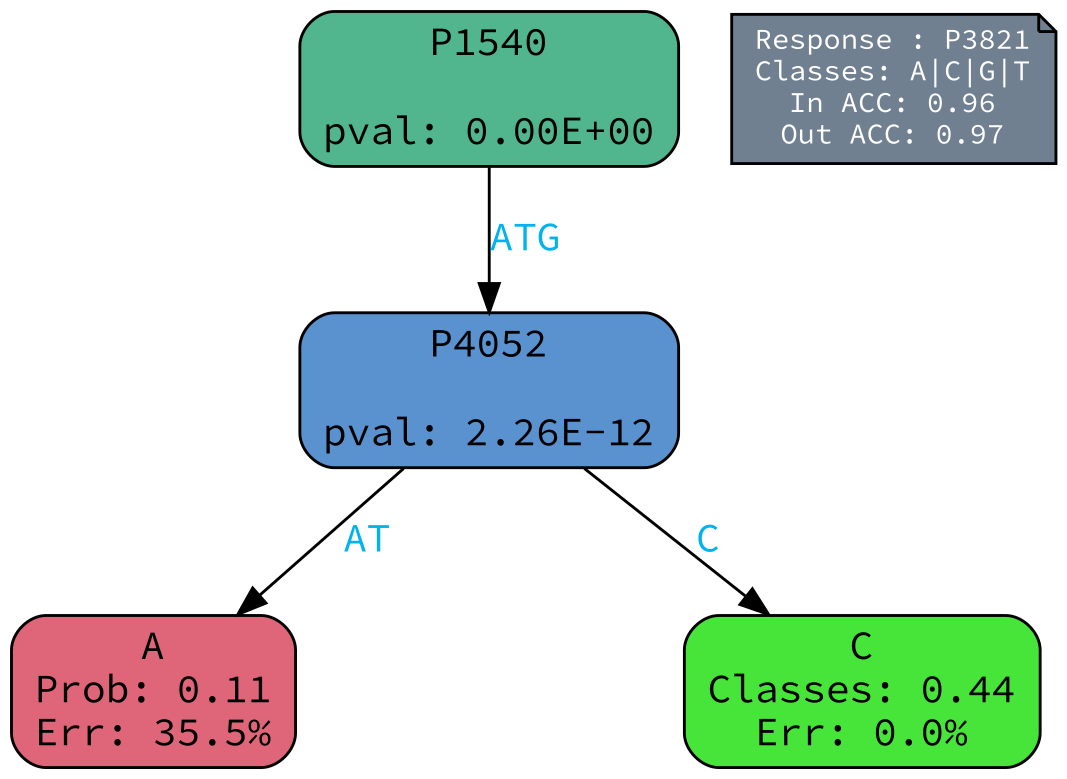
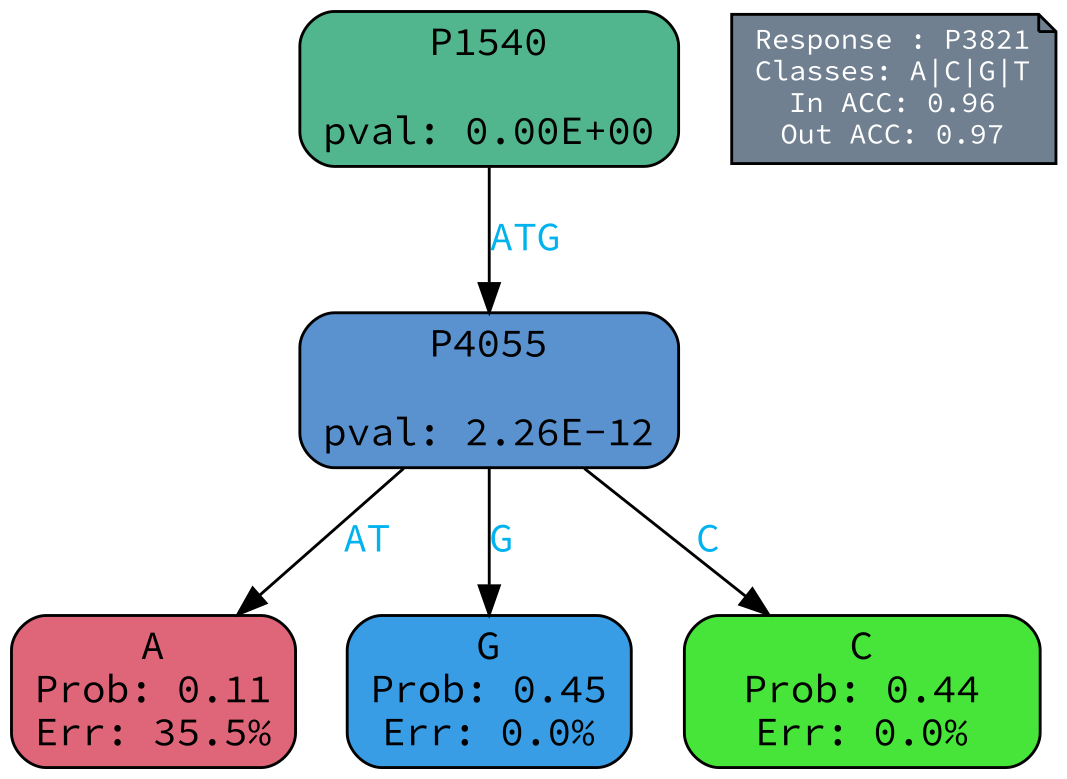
node "P4052 pval: 2.26E-12": label "P4052 pval: 2.26E-12" -> "P4055 pval: 2.26E-12"
node "G Prob: 0.45 Err: 0.0%": added
node "C Classes: 0.44 Err: 0.0%": label "C Classes: 0.44 Err: 0.0%" -> "C Prob: 0.44 Err: 0.0%"
